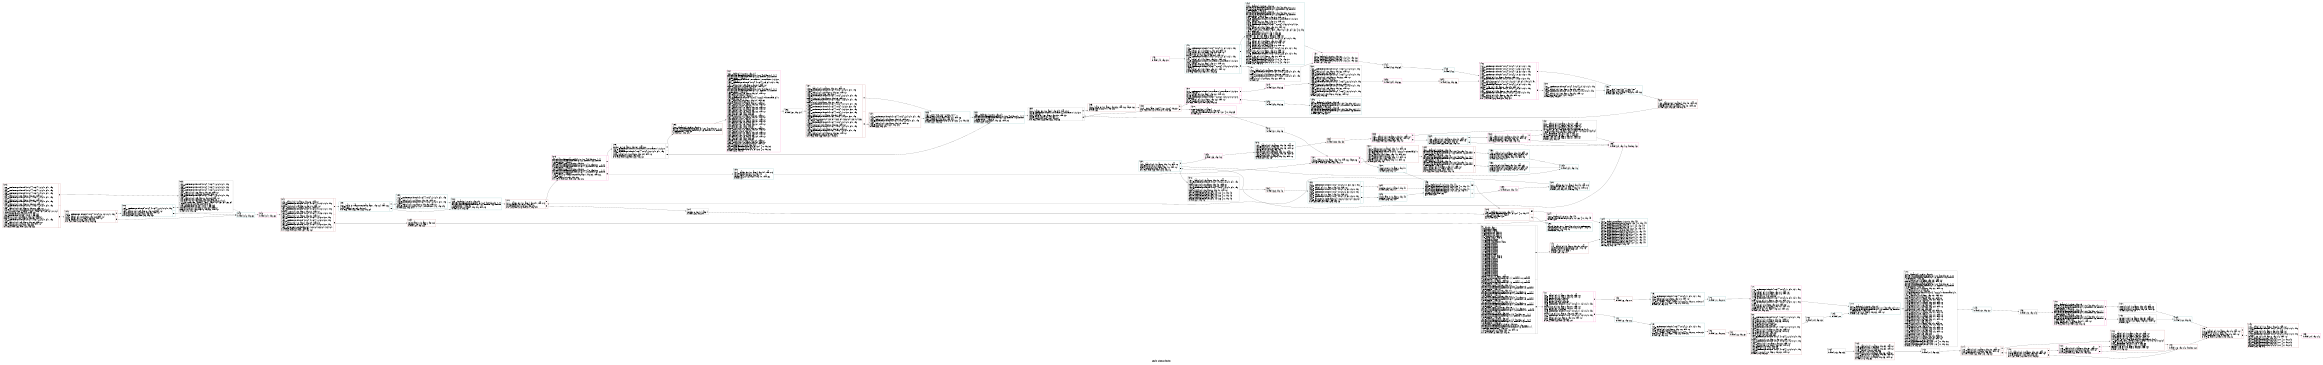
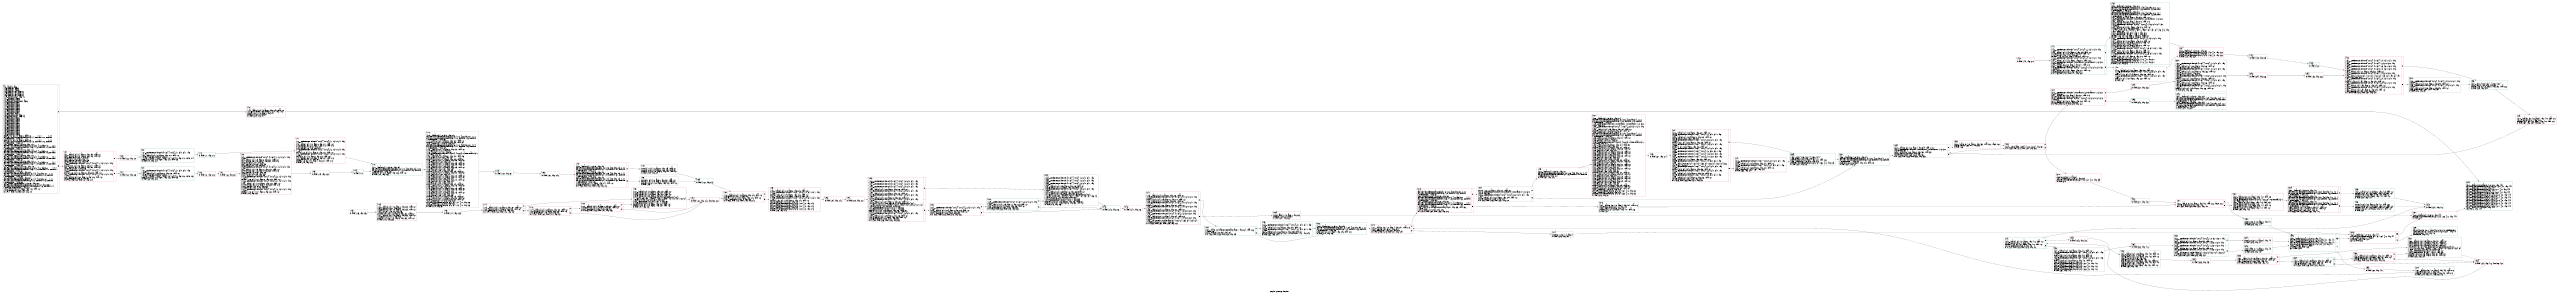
node "%204:": added
